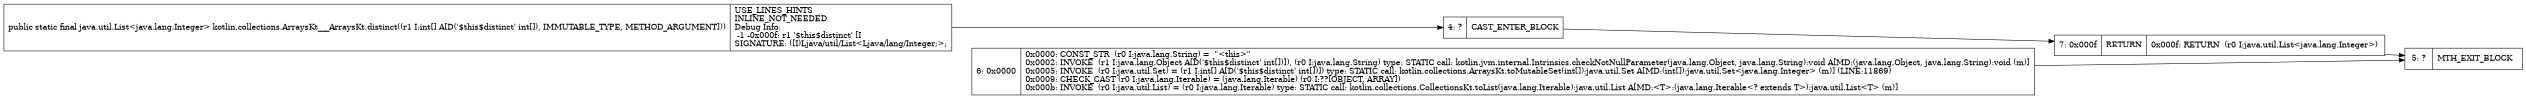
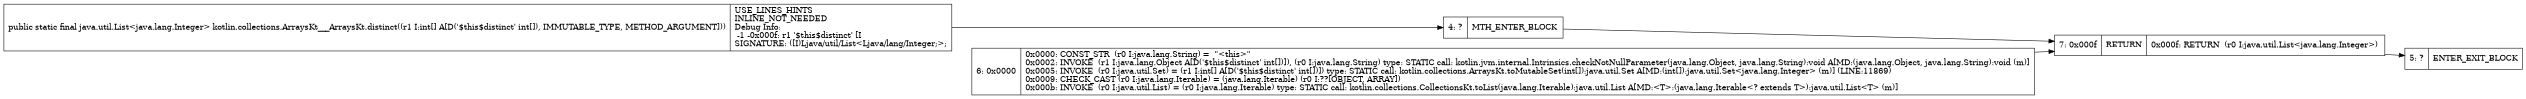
node "4: ?": text "CAST_ENTER_BLOCK" -> "MTH_ENTER_BLOCK"
node "5: ?": text "MTH_EXIT_BLOCK" -> "ENTER_EXIT_BLOCK"
edge "6: 0x0000" -> "5: ?": now "6: 0x0000" -> "7: 0x000f"
